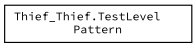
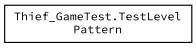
node "Thief_Thief.TestLevel Pattern": label "Thief_Thief.TestLevel Pattern" -> "Thief_GameTest.TestLevel Pattern"
